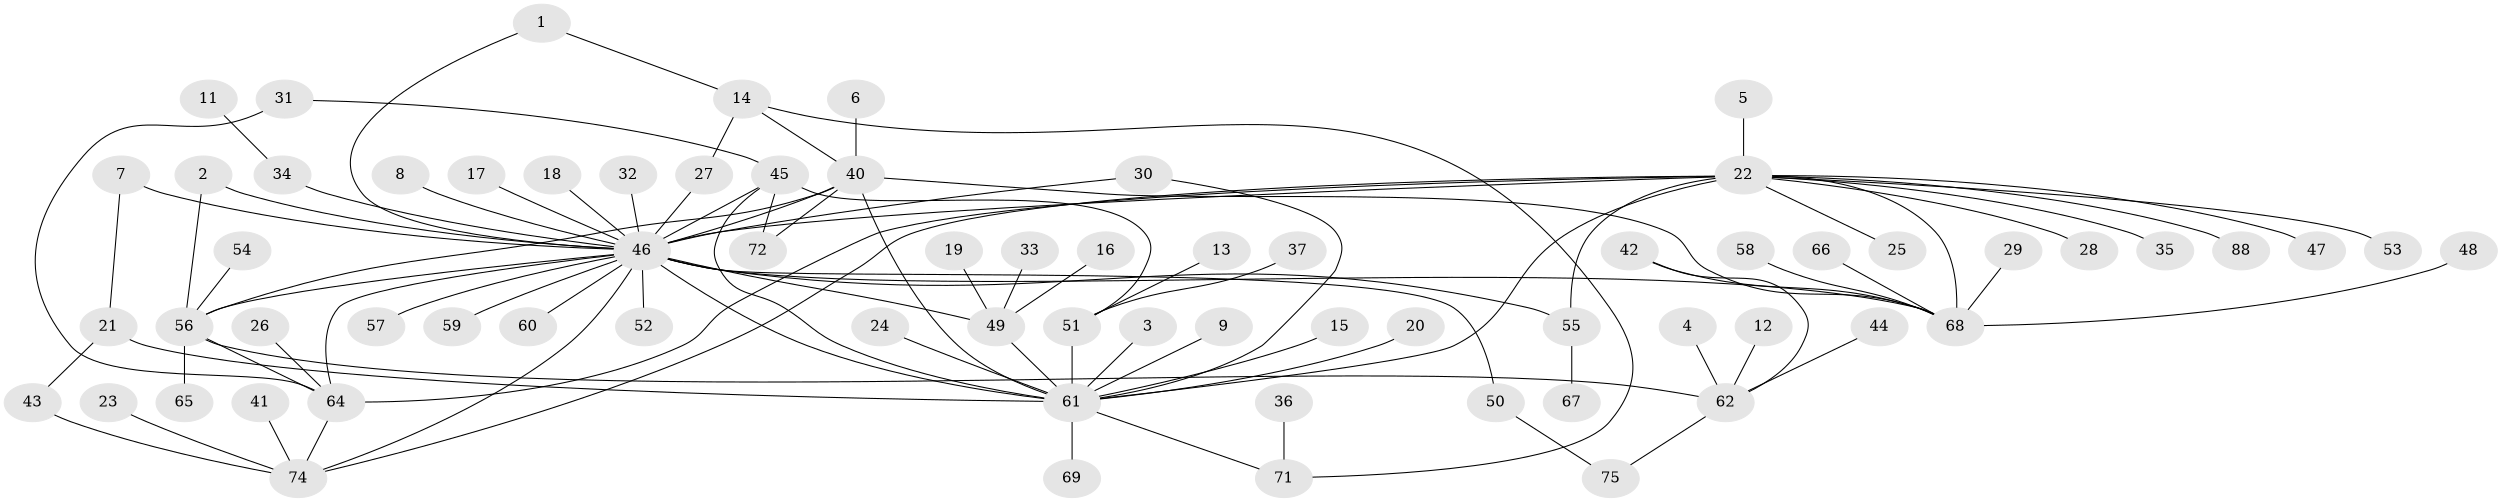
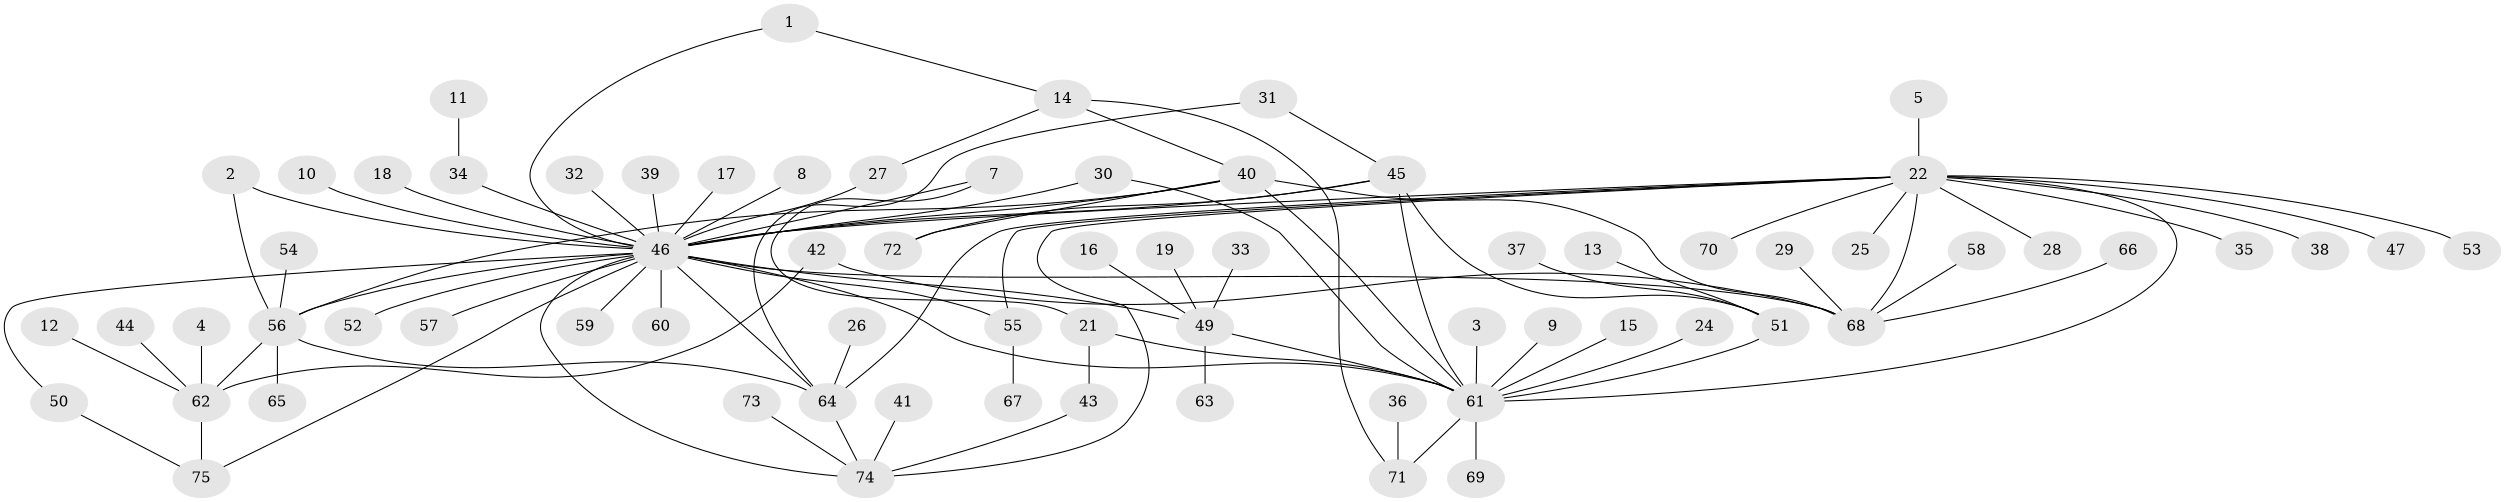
node "6": removed
node "10": added
node "39": added
node "70": added
node "88": label "88" -> "38"
node "48": removed
node "20": removed
edge "46" -- "75": added
node "23": label "23" -> "73"
node "63": added
